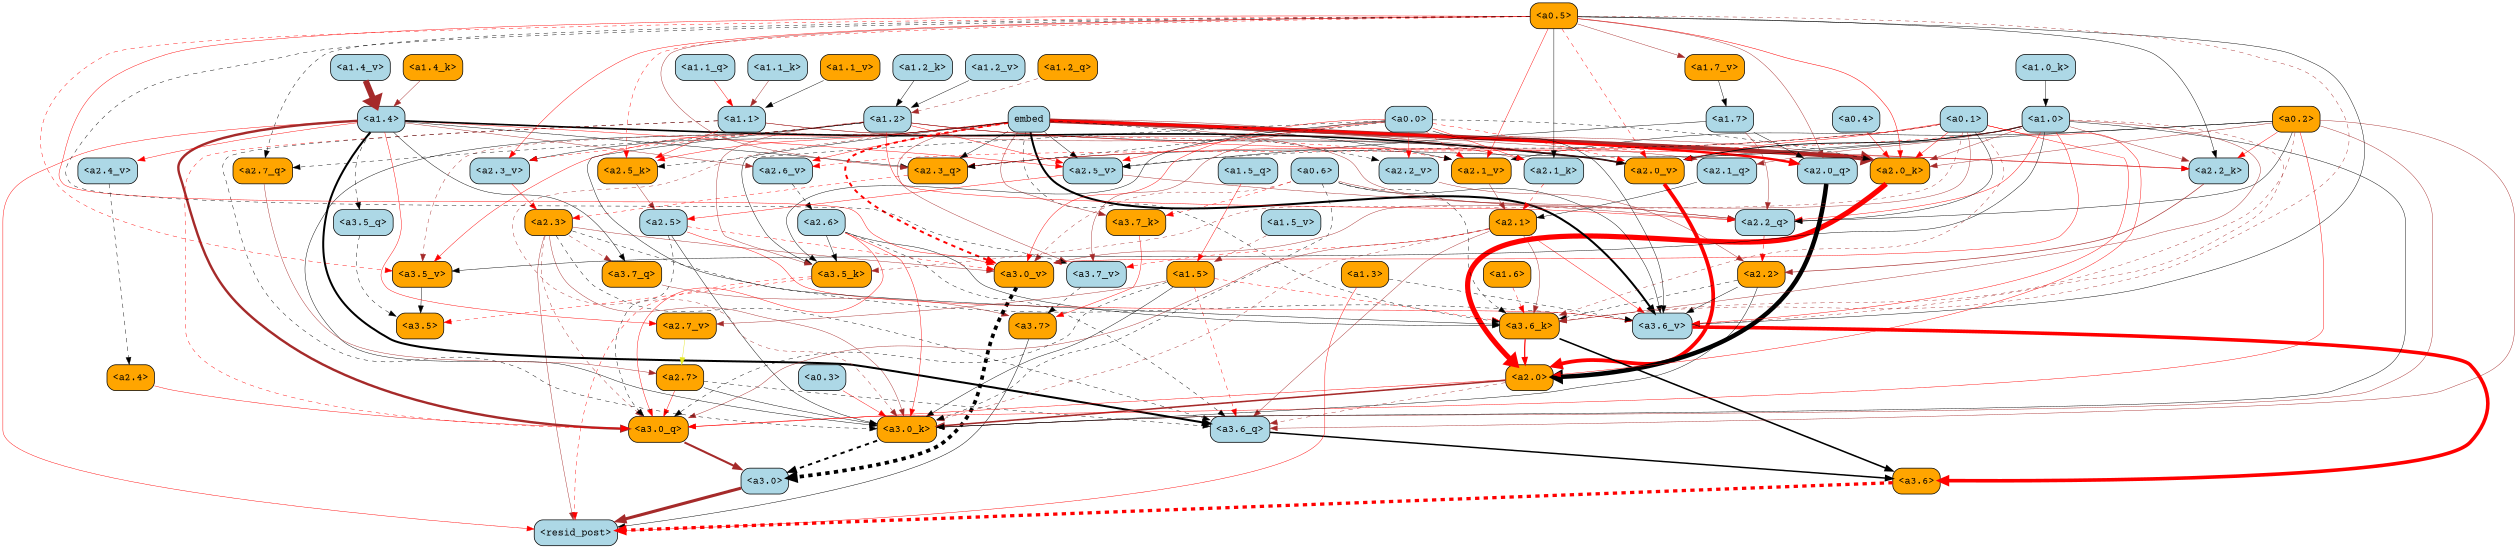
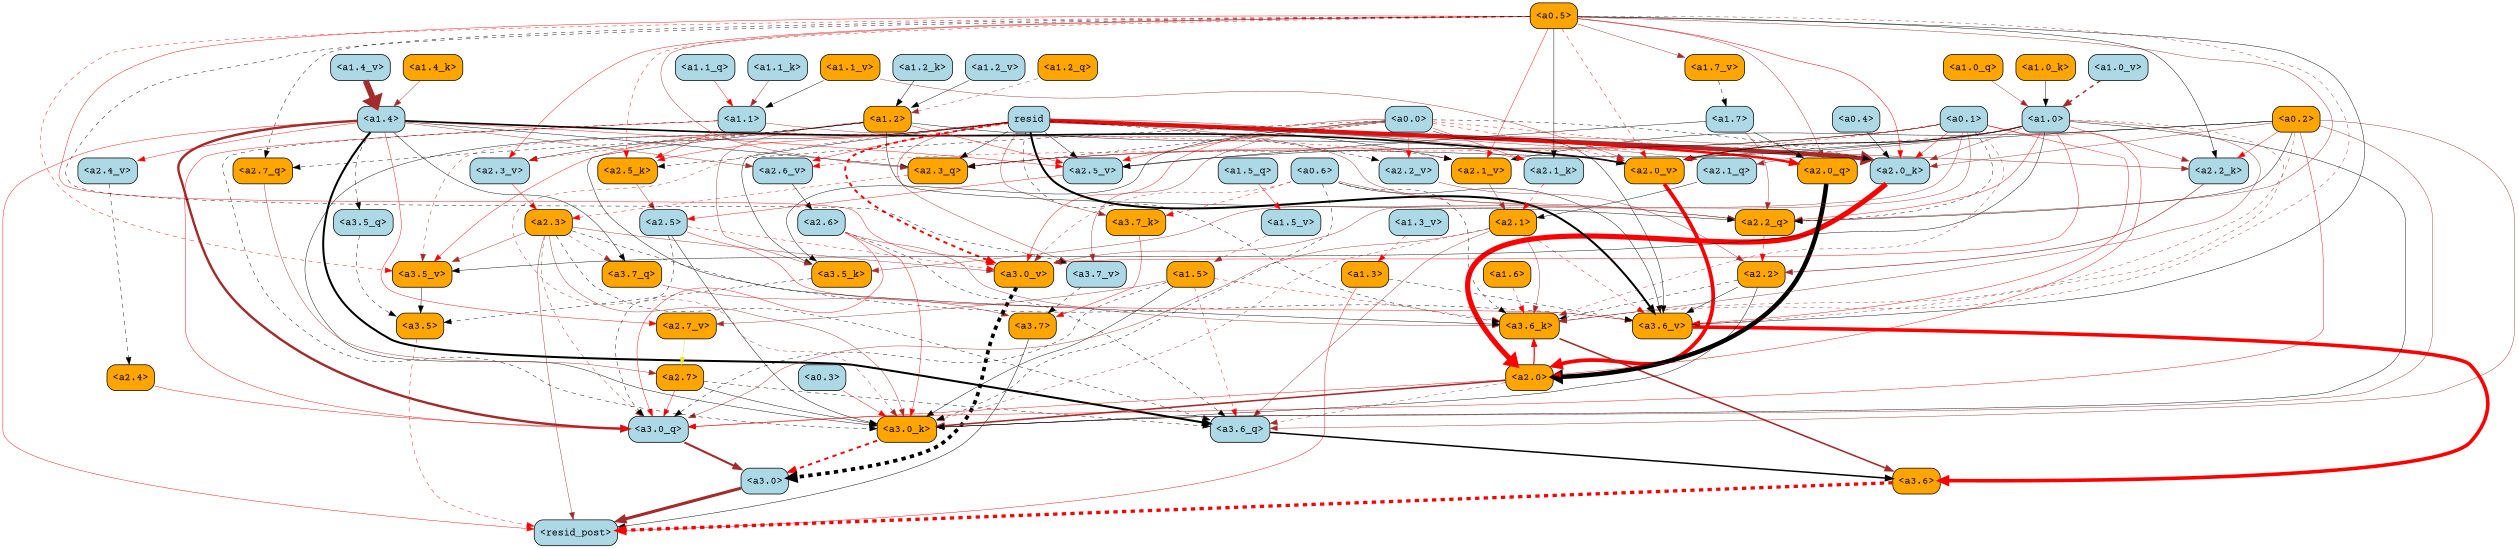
node "<a1.0_q>": added
node "<a1.0_k>": fillcolor lightblue -> orange
node "<a1.0_v>": added
edge "<a1.7_v>" -> "<a1.7>": style bold -> dashed
node "<a1.2>": fillcolor lightblue -> orange
node "embed": label "embed" -> "resid"
edge "<a1.1>" -> "<a2.0_v>": now "<a1.1_v>" -> "<a2.0_v>"
edge "<a0.1>" -> "<a2.0_v>": style bold -> dashed
edge "<a0.4>" -> "<a2.0_k>": color red -> black
edge "<a0.0>" -> "<a2.1_v>": now "<a0.0>" -> "<a2.0_q>"
edge "<a0.1>" -> "<a2.5_v>": style dashed -> solid
edge "<a1.2>" -> "<a2.2_k>": removed
node "<a2.0_q>": fillcolor lightblue -> orange
node "<a2.0_k>": fillcolor orange -> lightblue
edge "<a2.6_v>" -> "<a2.6>": style dashed -> bold
edge "<a2.5_v>" -> "<a2.2_q>": now "<a0.5>" -> "<a2.2_q>"
edge "<a1.2>" -> "<a2.2_q>": color red -> black
edge "<a0.1>" -> "<a2.2_q>": style bold -> dashed
edge "<a1.5_q>" -> "<a1.5>": now "<a1.5_q>" -> "<a1.5_v>"
edge "<a0.1>" -> "<a3.5_k>": style dashed -> bold
edge "<a1.1>" -> "<a3.0_q>": style dashed -> bold
node "<a1.3_v>": added
node "<a2.2_q>": fillcolor lightblue -> orange
edge "<a2.6>" -> "<a3.5_k>": removed
edge "<a2.3>" -> "<a3.5_v>": added
edge "<a2.1>" -> "<a3.7_v>": removed
edge "<a2.1>" -> "<a3.6_v>": style bold -> dashed
edge "<a3.5_k>" -> "<a3.5>": color red -> black
edge "<a2.6>" -> "<a3.6_k>": color black -> brown
node "<a3.6_v>": fillcolor lightblue -> orange
edge "<a3.6_k>" -> "<a2.0>": reversed
edge "<a3.5_k>" -> "<resid_post>": now "<a3.5>" -> "<resid_post>"
edge "<a3.6_k>" -> "<a3.6>": color black -> brown
node "<a3.0_q>": fillcolor orange -> lightblue
edge "<a3.0_k>" -> "<a3.0>": color black -> red
